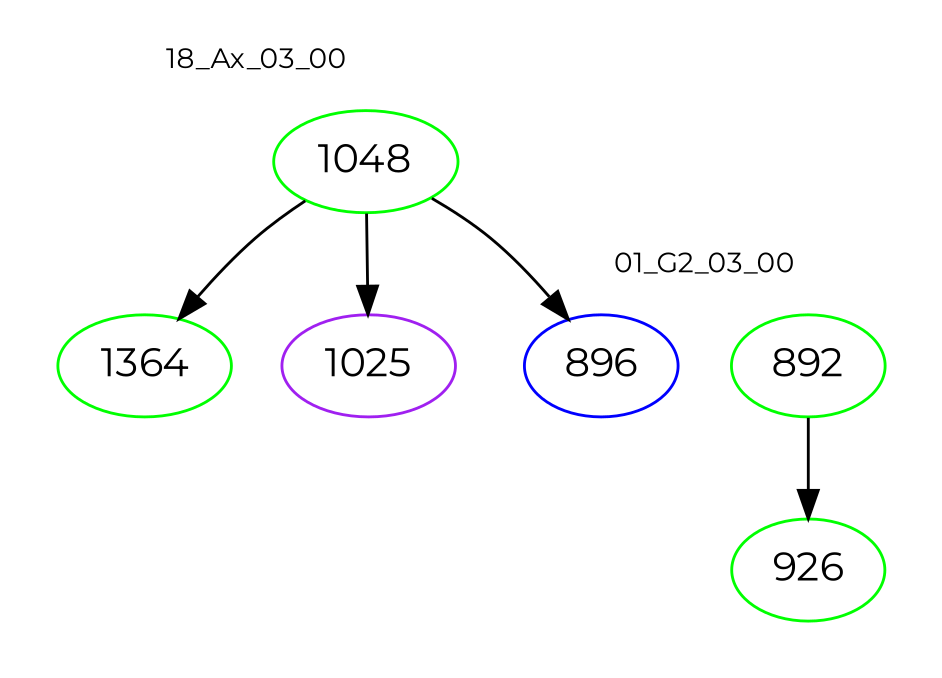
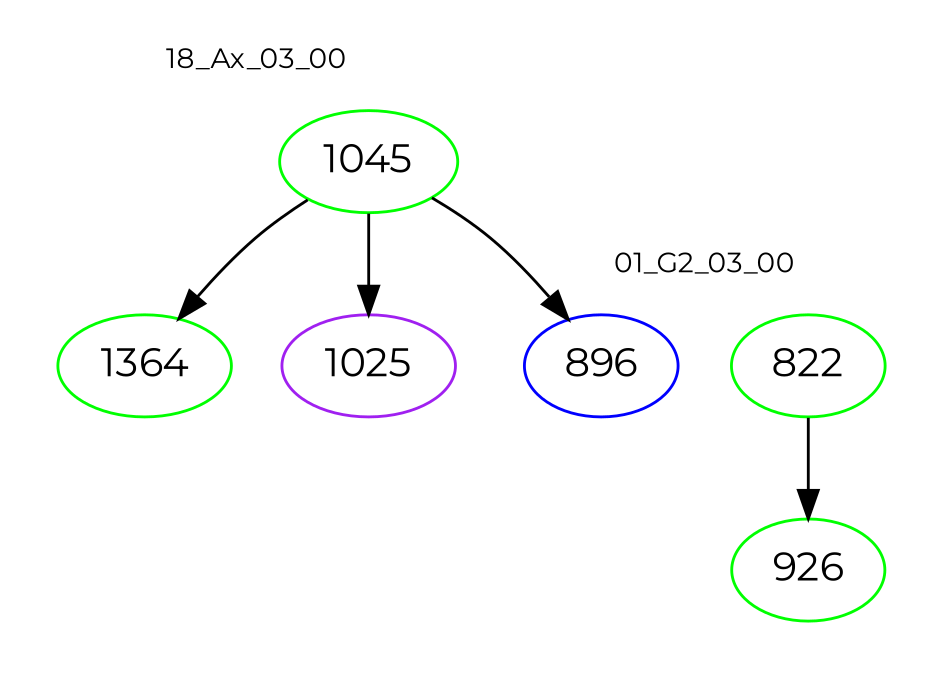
node "1048": label "1048" -> "1045"
node "892": label "892" -> "822"
